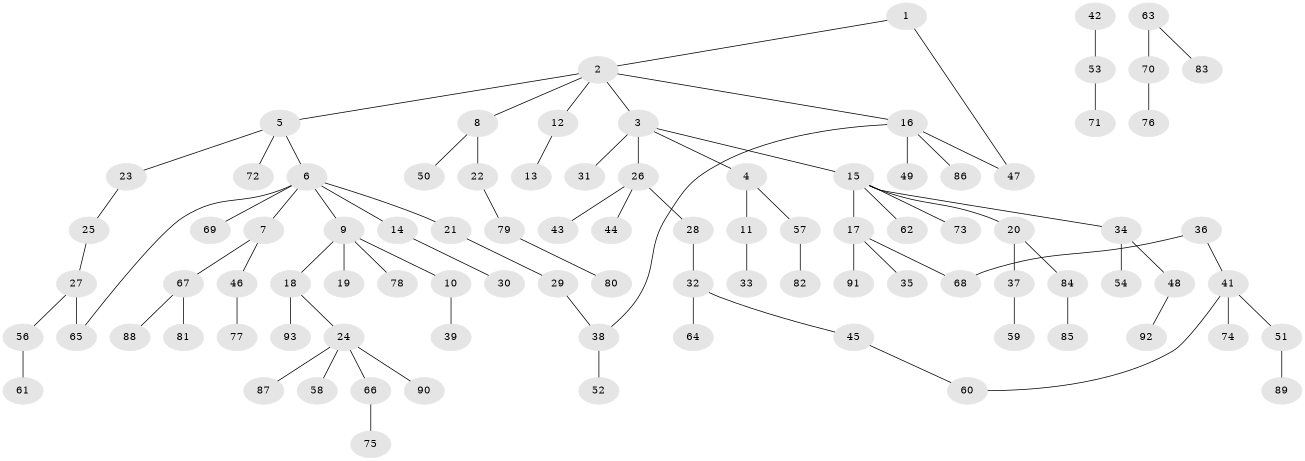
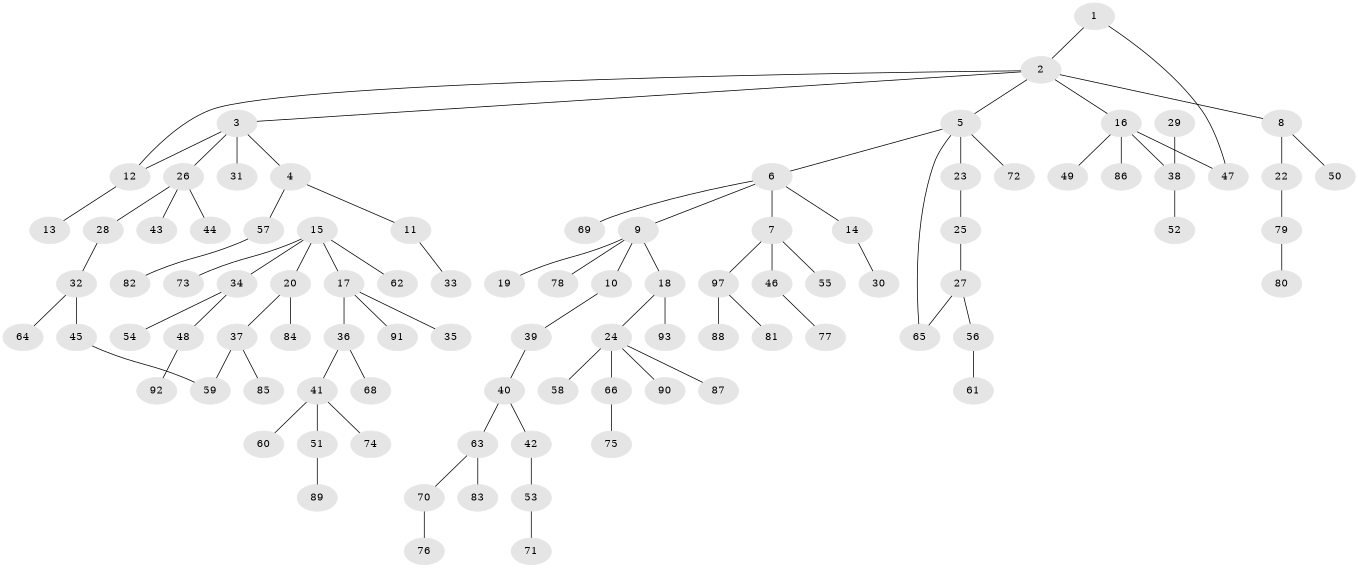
edge "3" -- "15": now "3" -- "12"
edge "6" -- "65": now "5" -- "65"
node "21": removed
edge "17" -- "68": now "17" -- "36"
node "67": label "67" -> "97"
node "55": added
edge "84" -- "85": now "37" -- "85"
edge "45" -- "60": now "45" -- "59"
node "40": added
